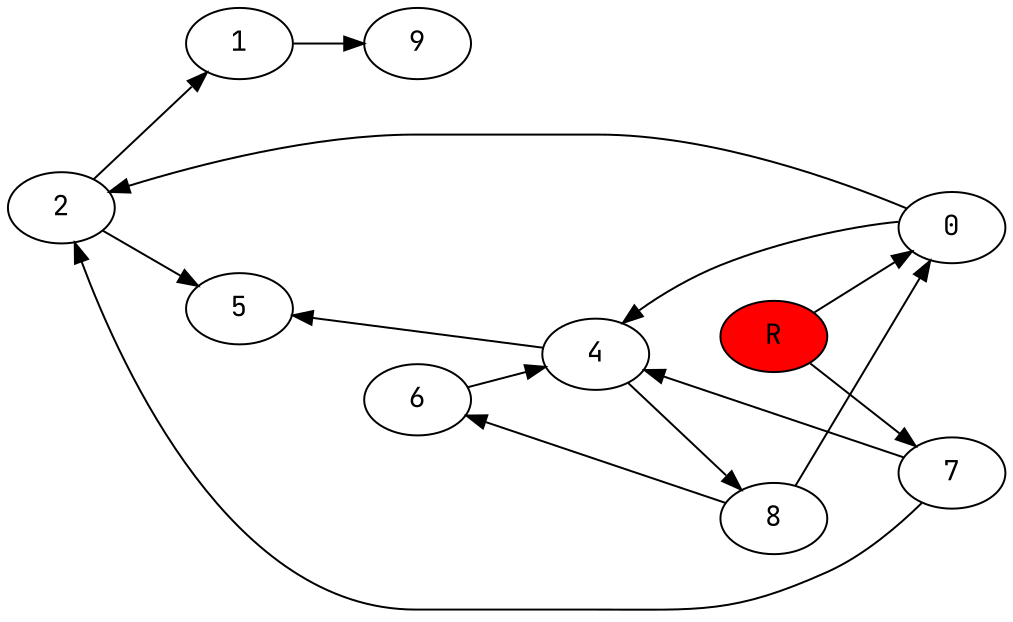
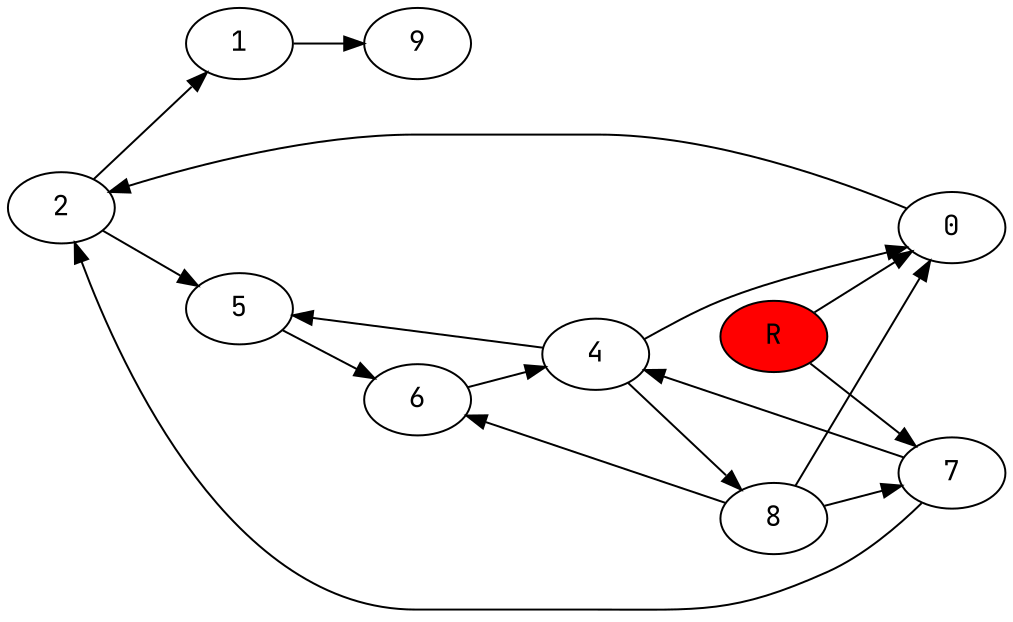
edge "0" -> "4": reversed
edge "5" -> "6": added
edge "8" -> "7": added
